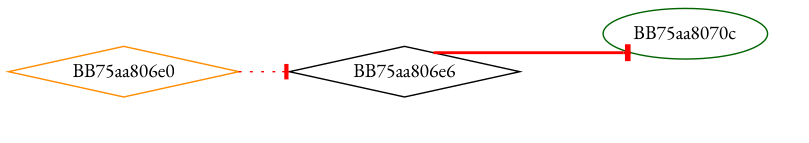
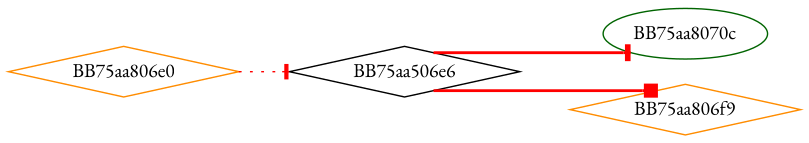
node "BB75aa806e6": label "BB75aa806e6" -> "BB75aa506e6"
node "BB75aa806f9": added
